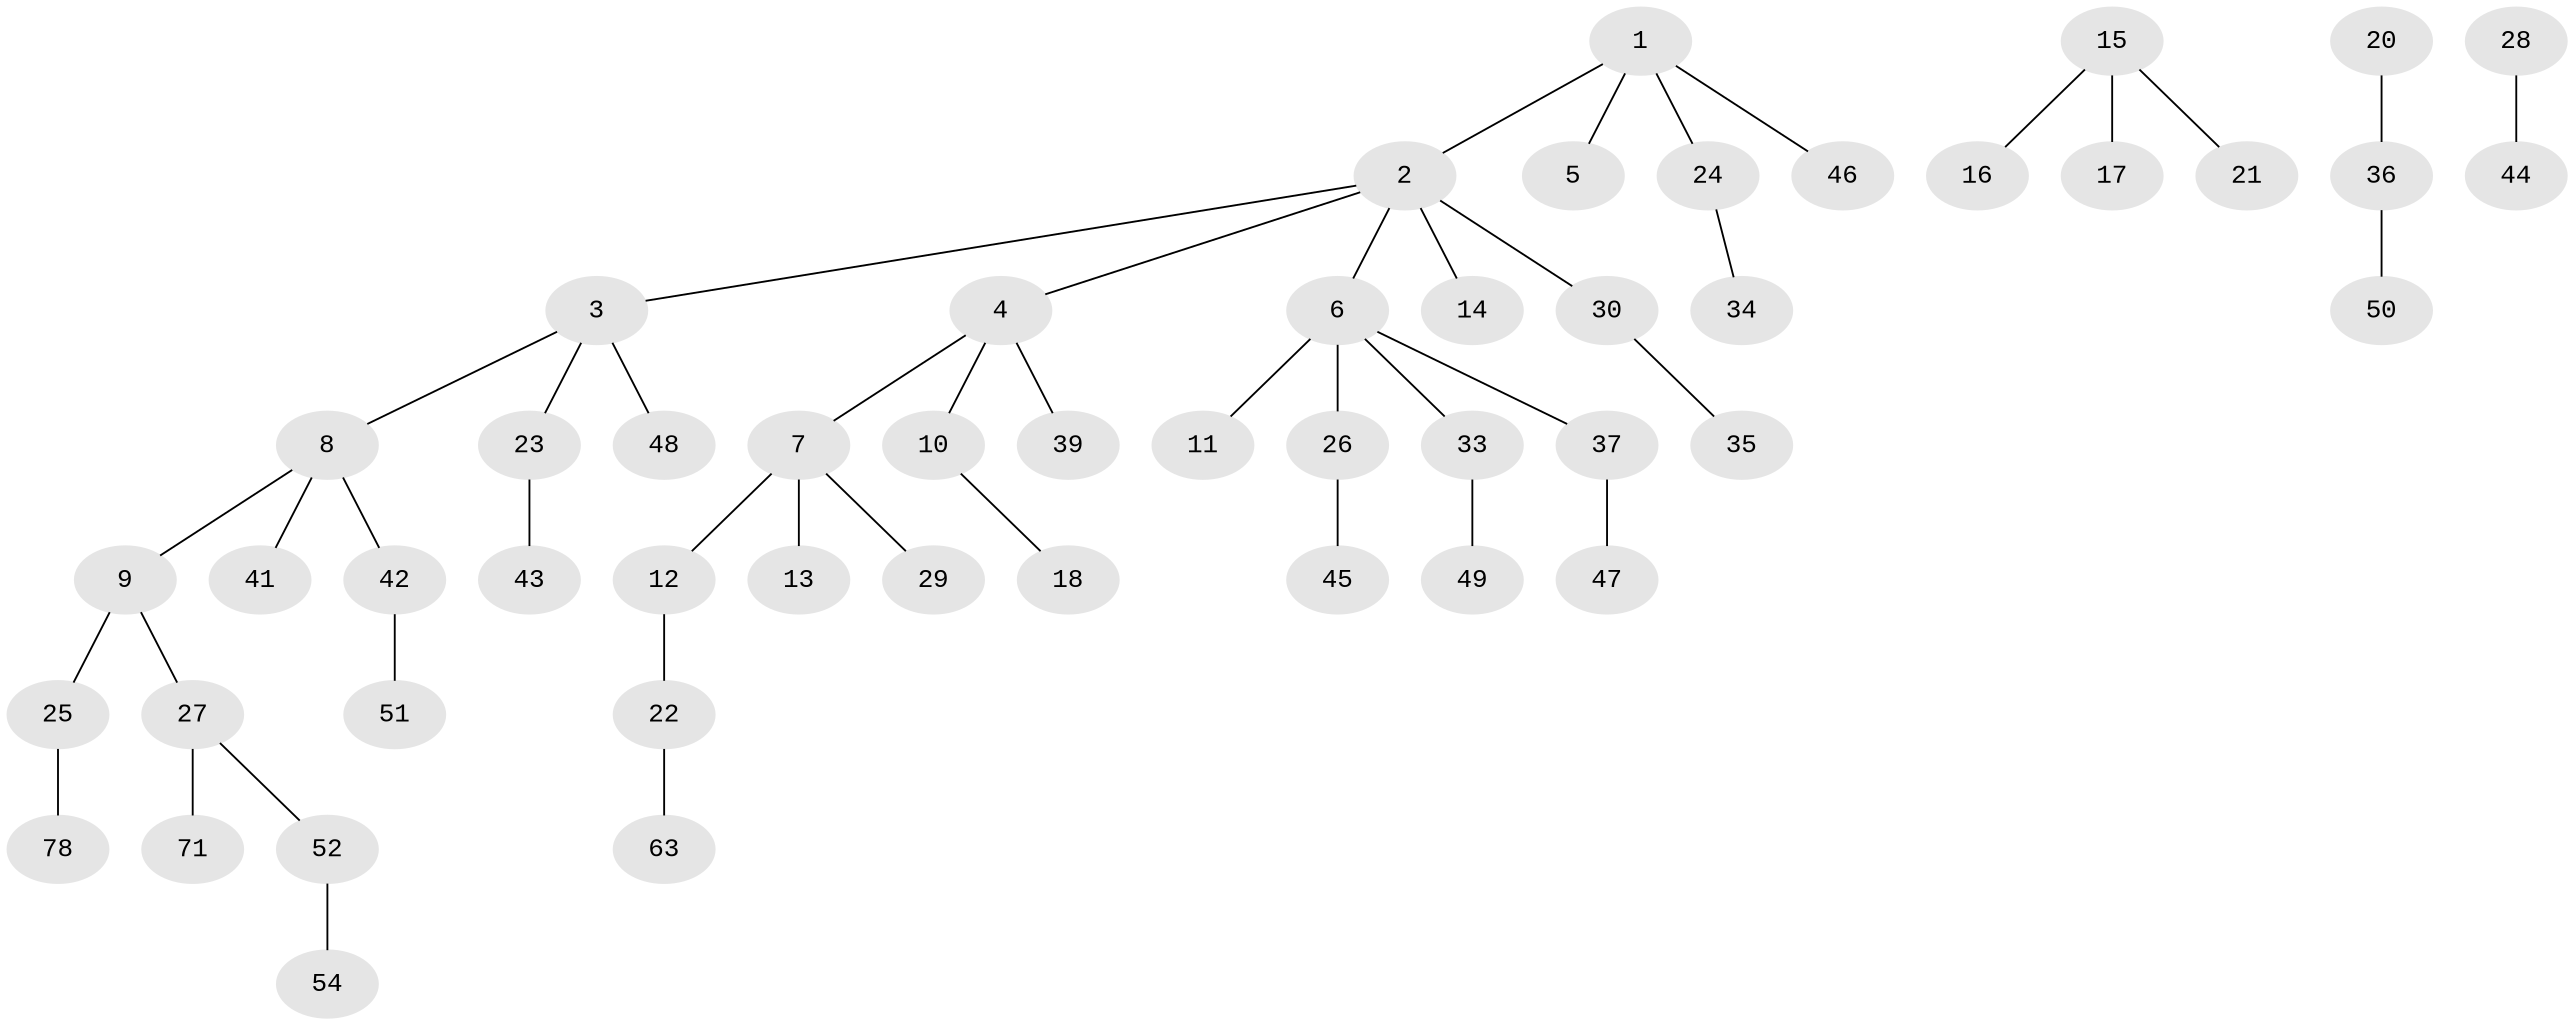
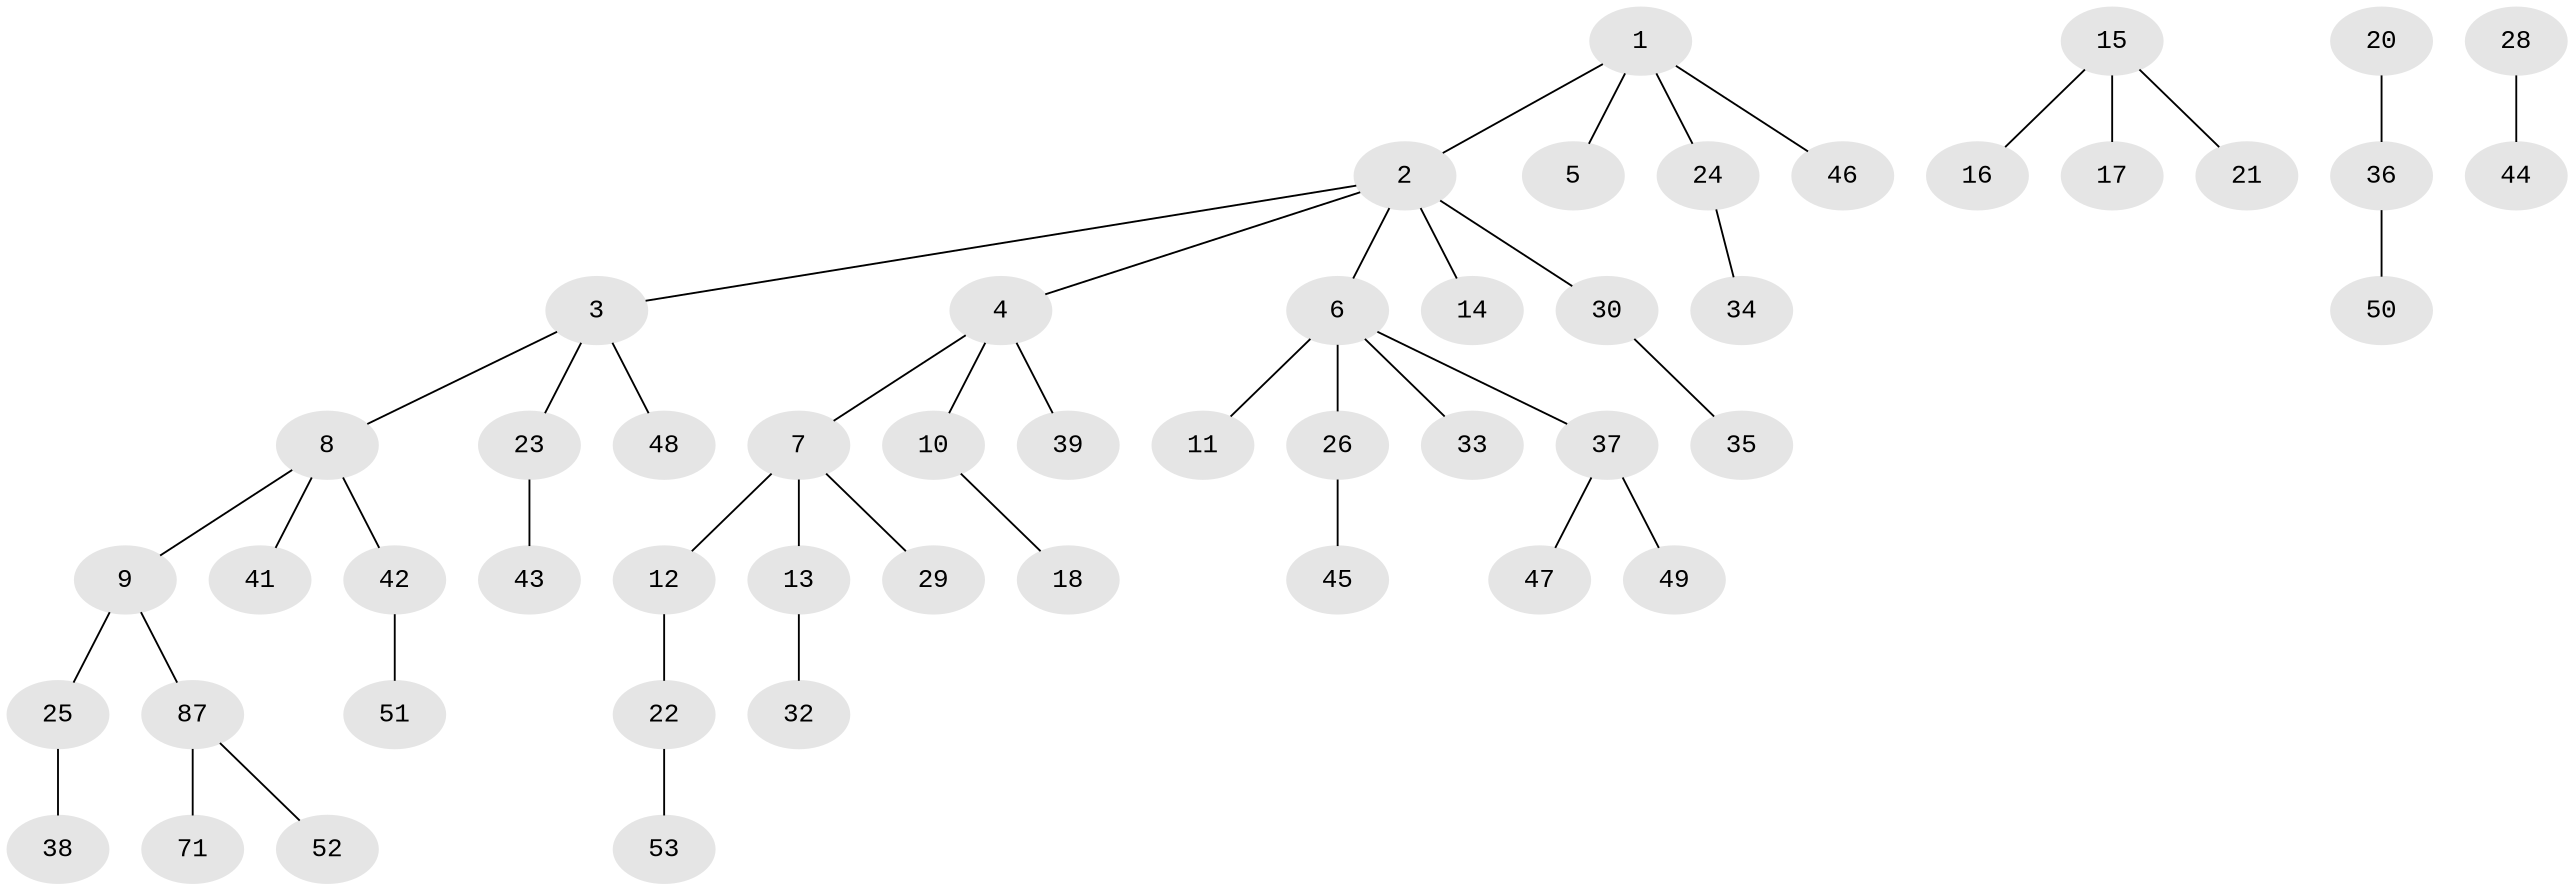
edge "33" -- "49": now "37" -- "49"
node "27": label "27" -> "87"
node "32": added
node "78": label "78" -> "38"
node "63": label "63" -> "53"
node "54": removed
